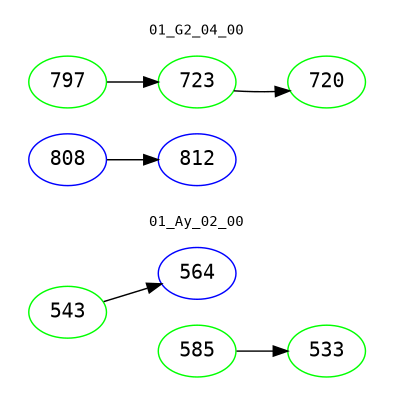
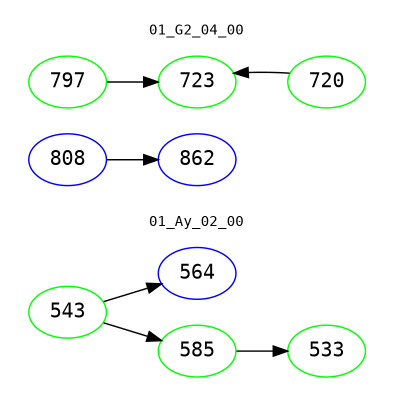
edge "723" -> "720": reversed
node "812": label "812" -> "862"
edge "543" -> "585": added
